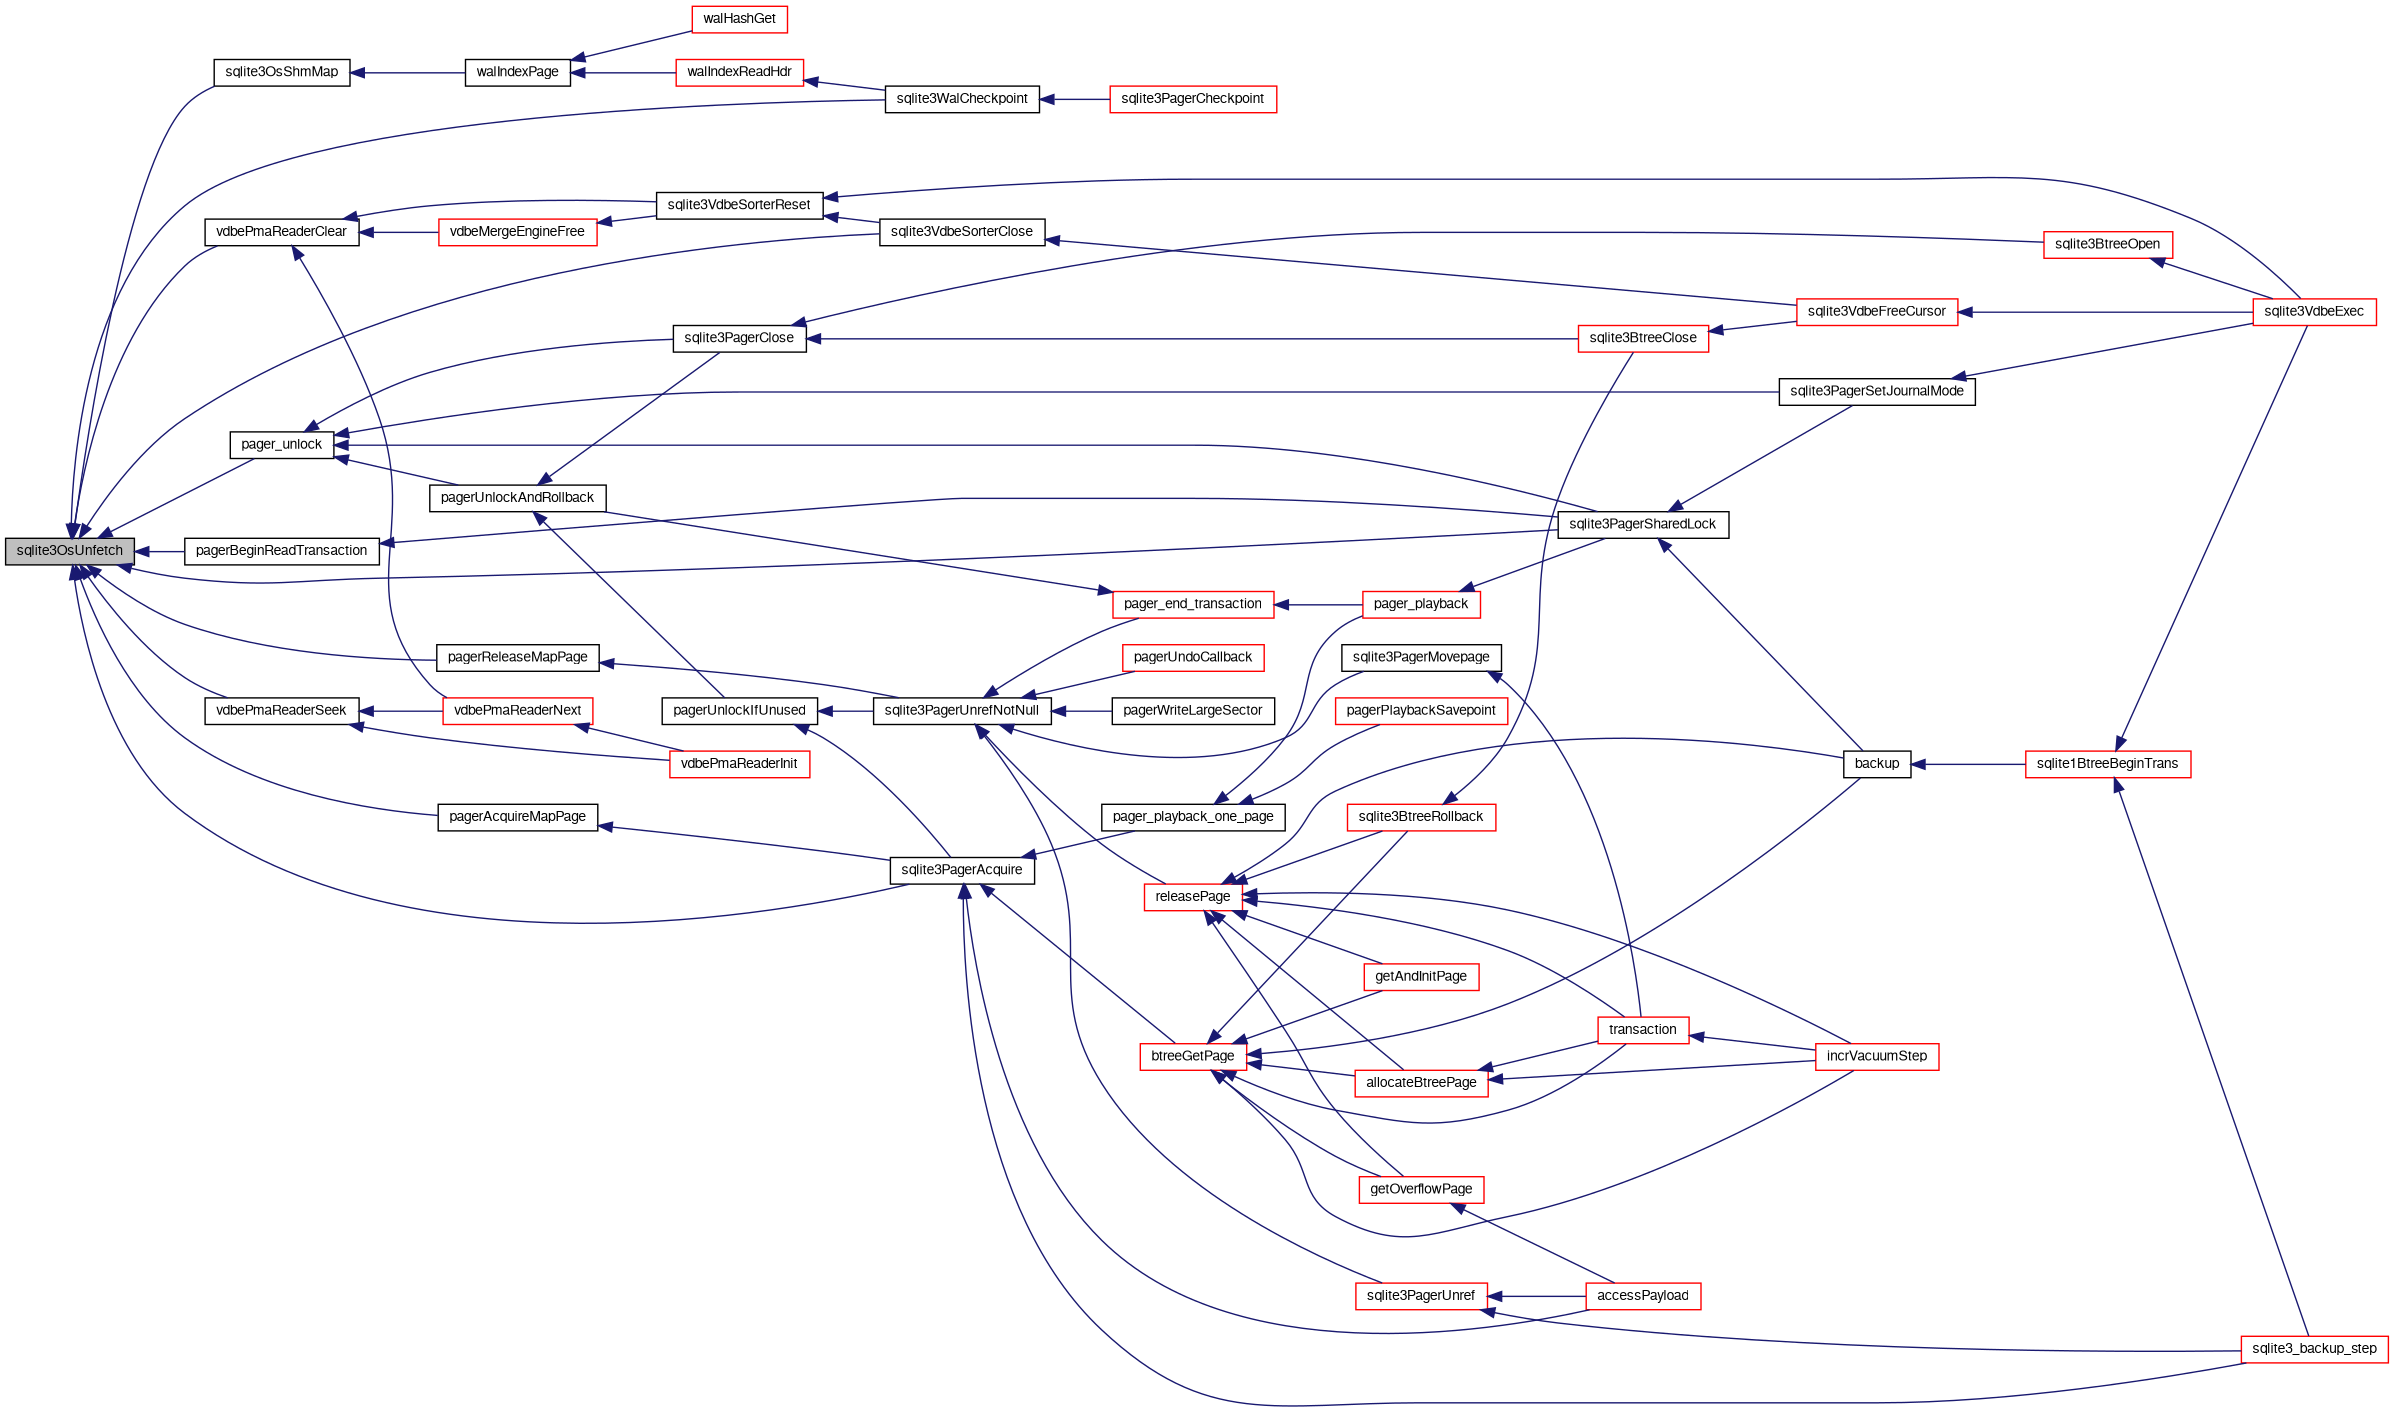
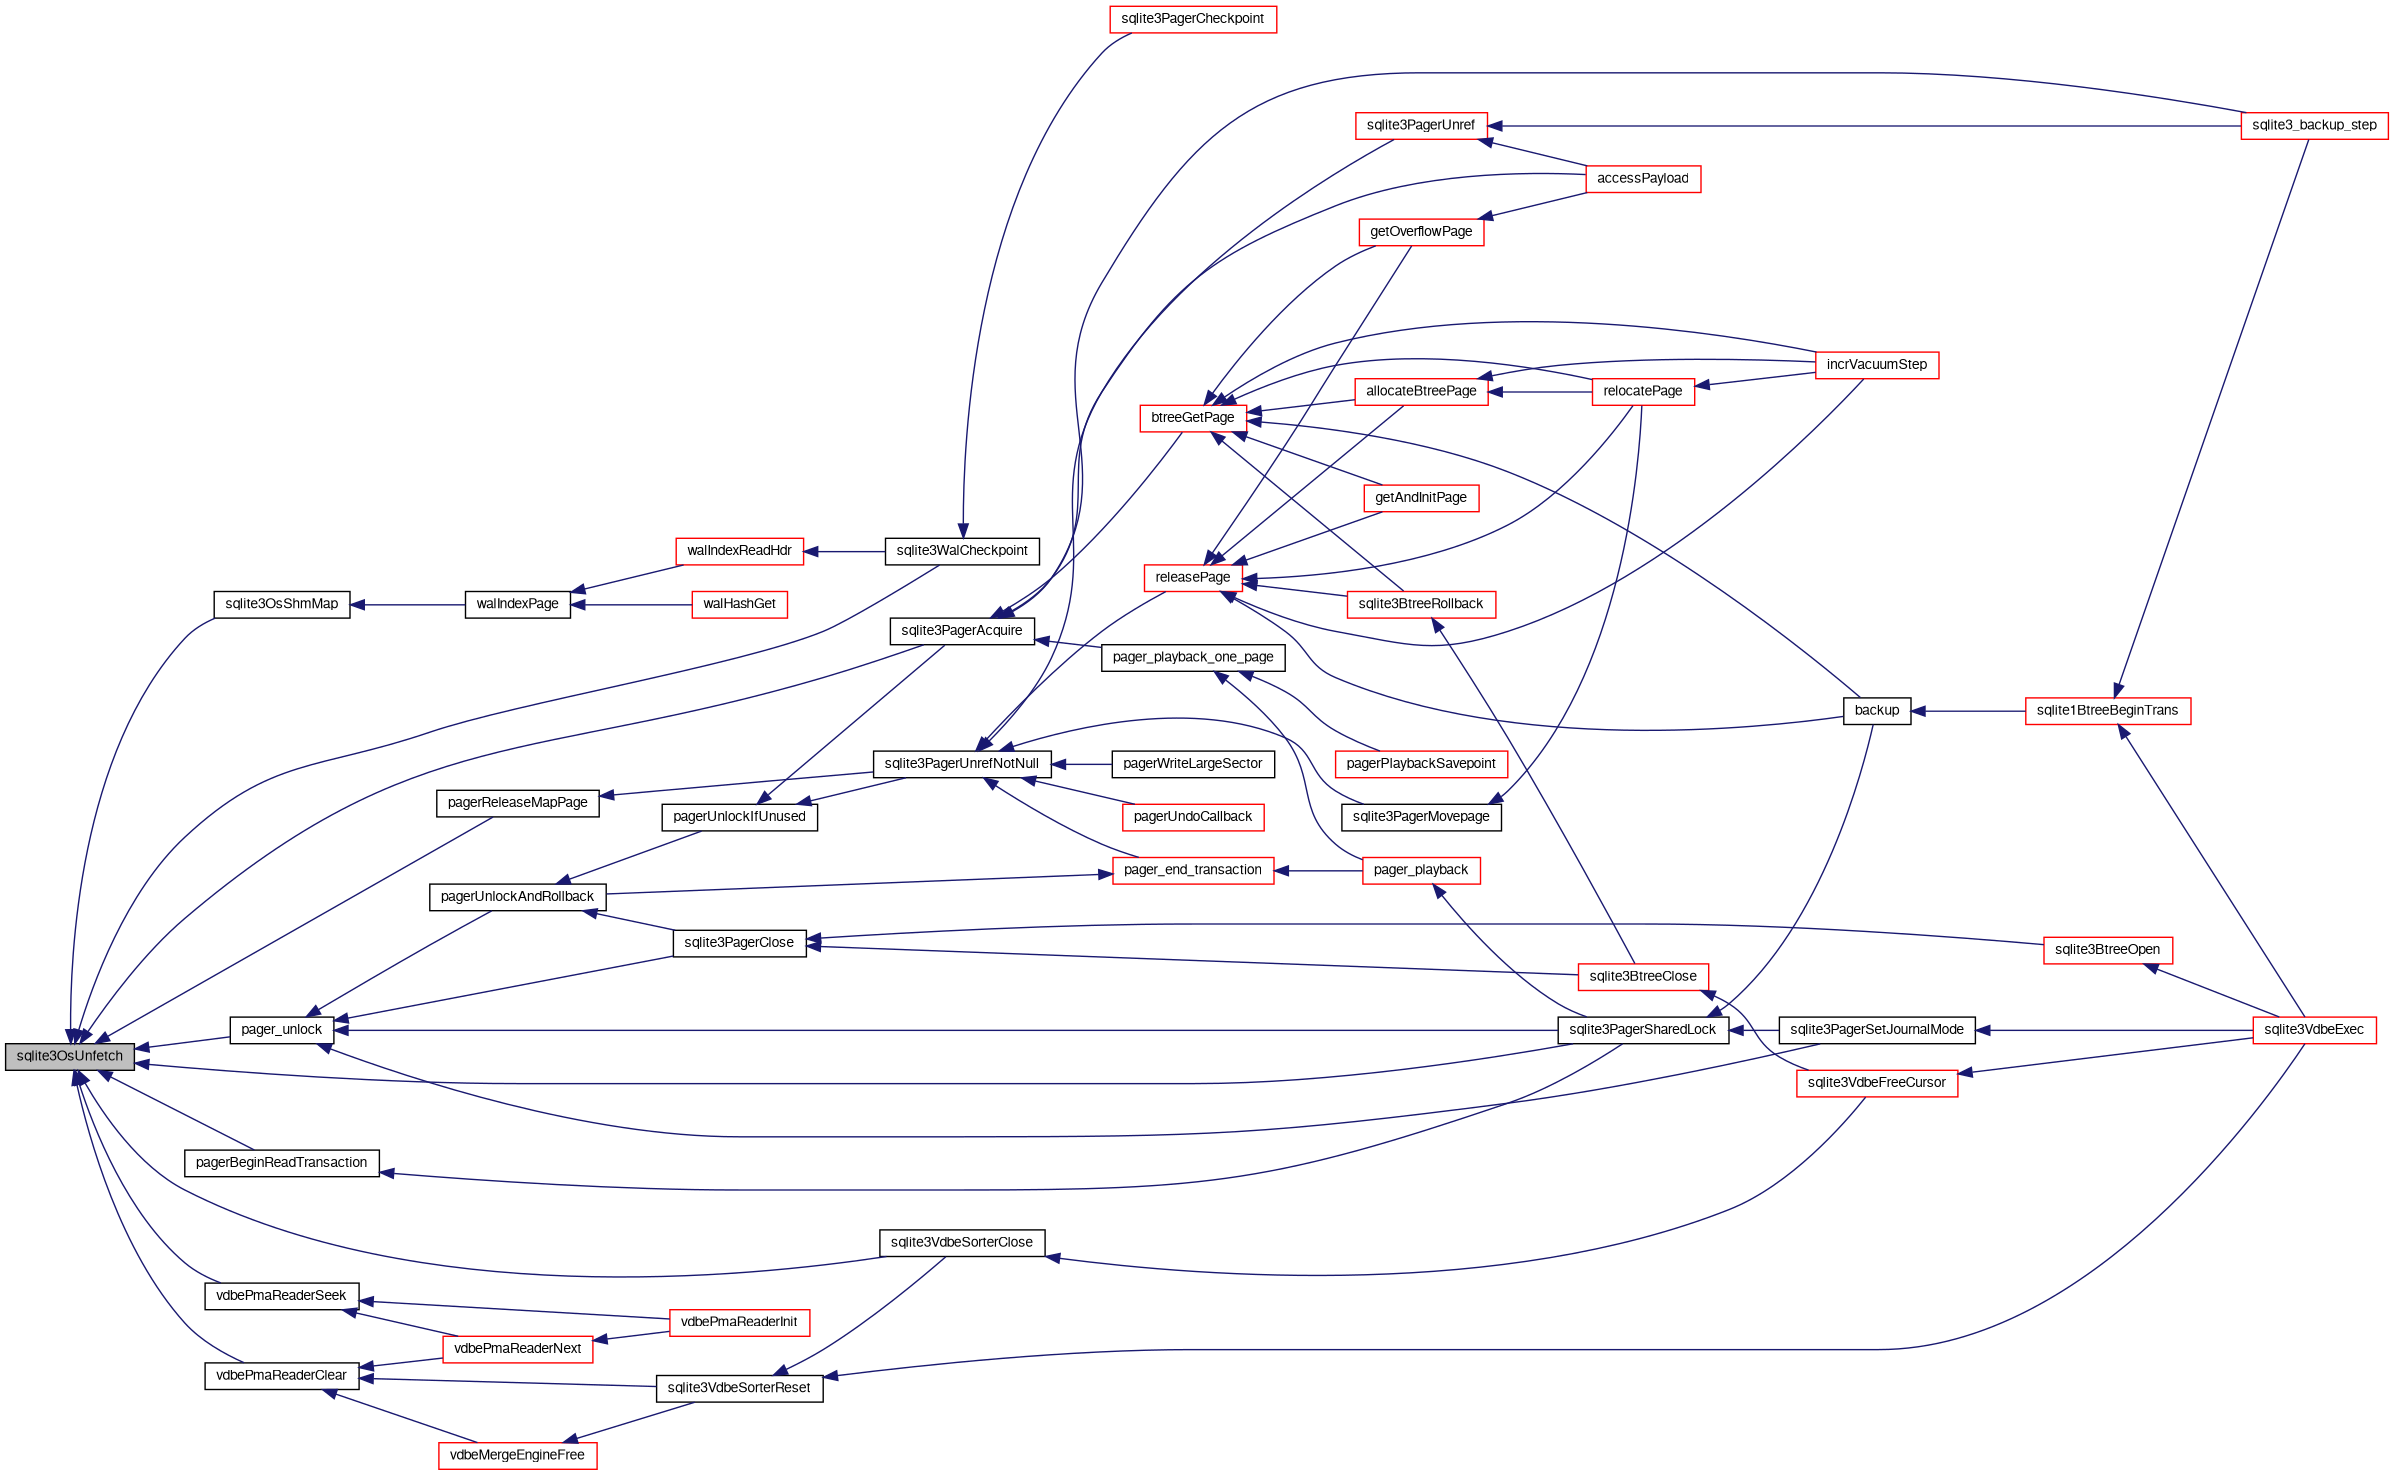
node "pagerAcquireMapPage": removed
node "transaction": label "transaction" -> "relocatePage"
